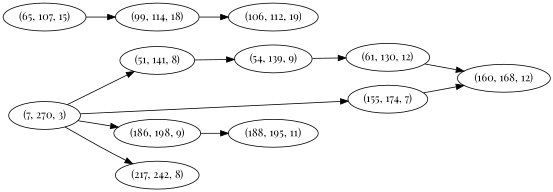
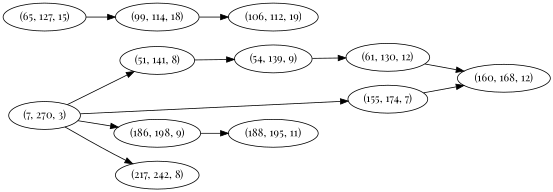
node "(65, 107, 15)": label "(65, 107, 15)" -> "(65, 127, 15)"
